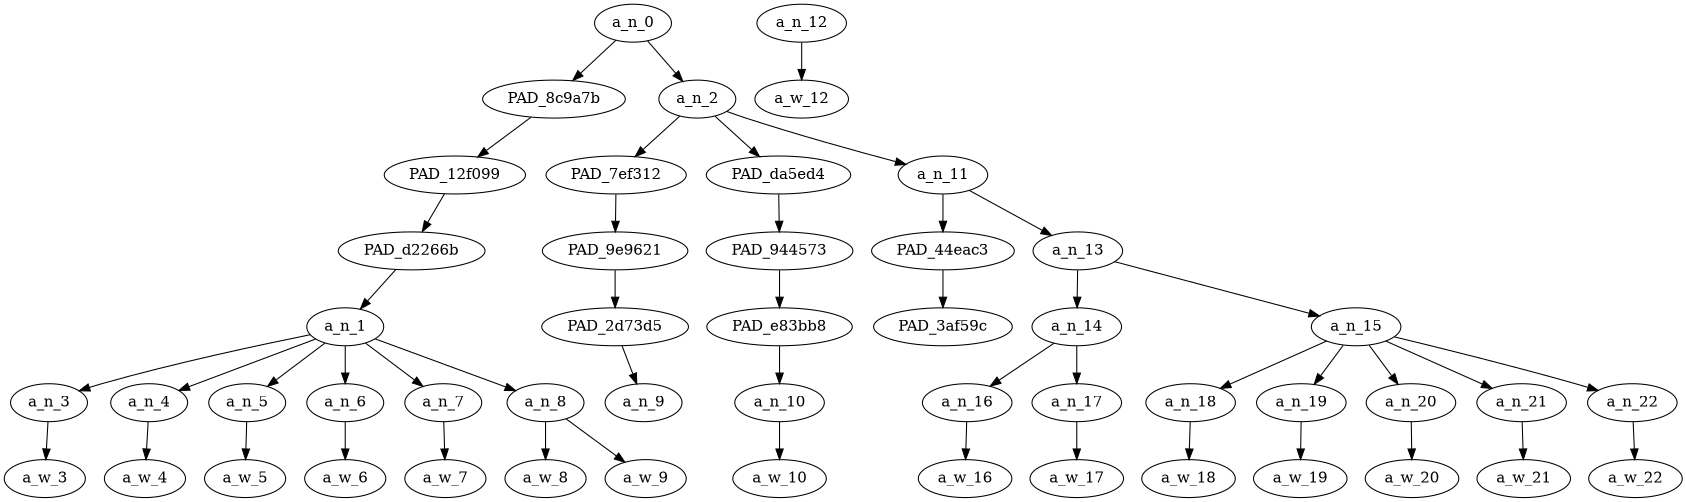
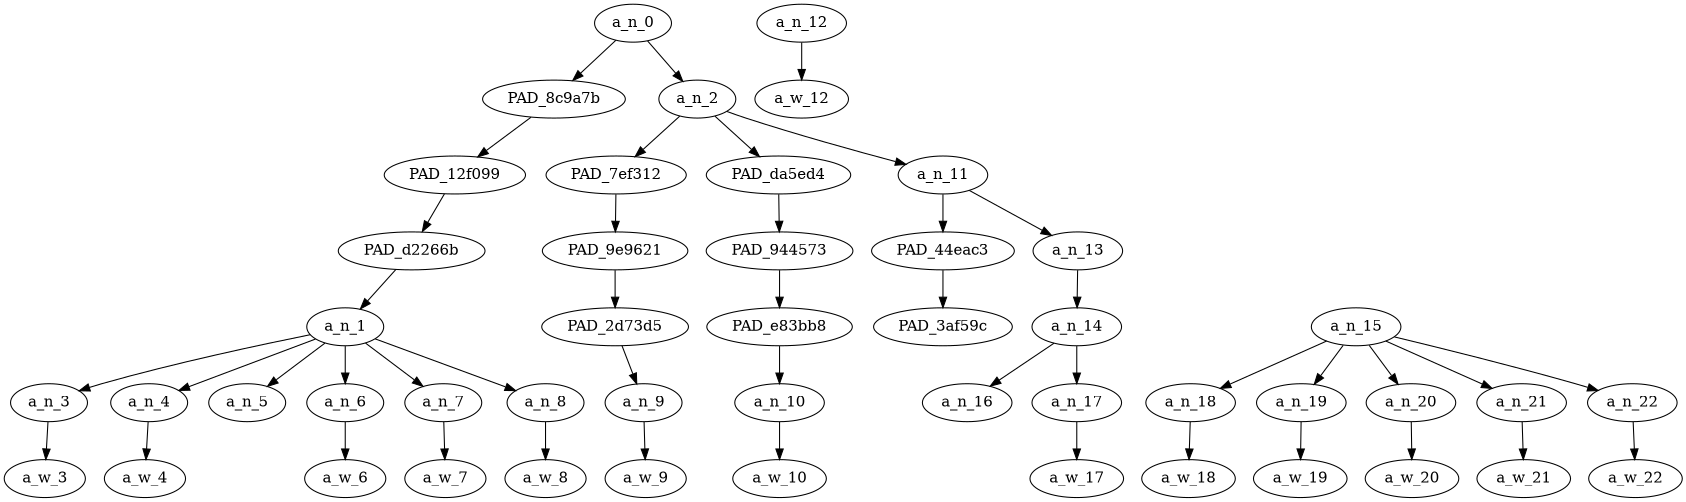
edge "a_n_13" -> "a_n_15": removed
edge "a_n_8" -> "a_w_9": now "a_n_9" -> "a_w_9"
node "a_w_5": removed
node "a_w_16": removed
